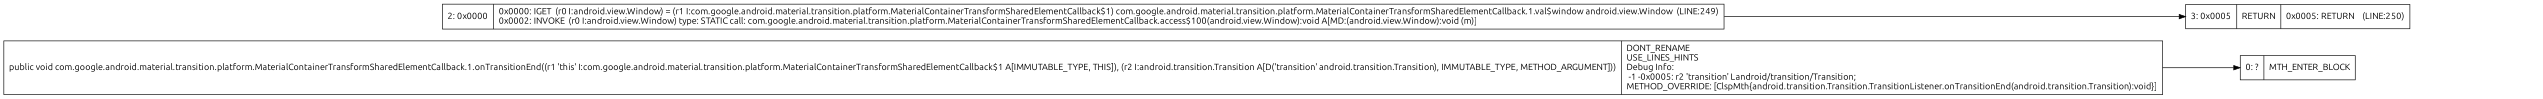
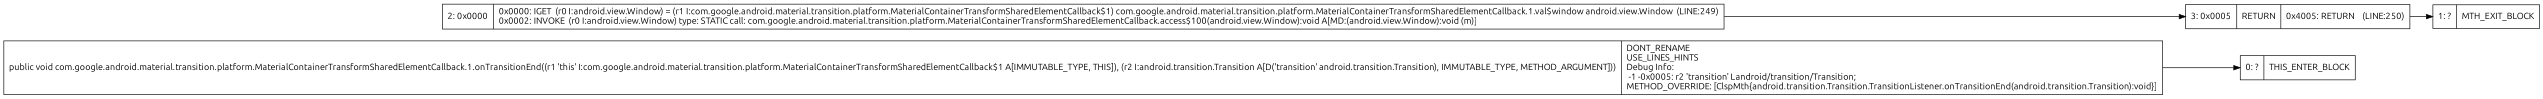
node "3: 0x0005": text "0x0005: RETURN    (LINE:250)" -> "0x4005: RETURN    (LINE:250)"
node "1: ?": added
node "0: ?": text "MTH_ENTER_BLOCK" -> "THIS_ENTER_BLOCK"
